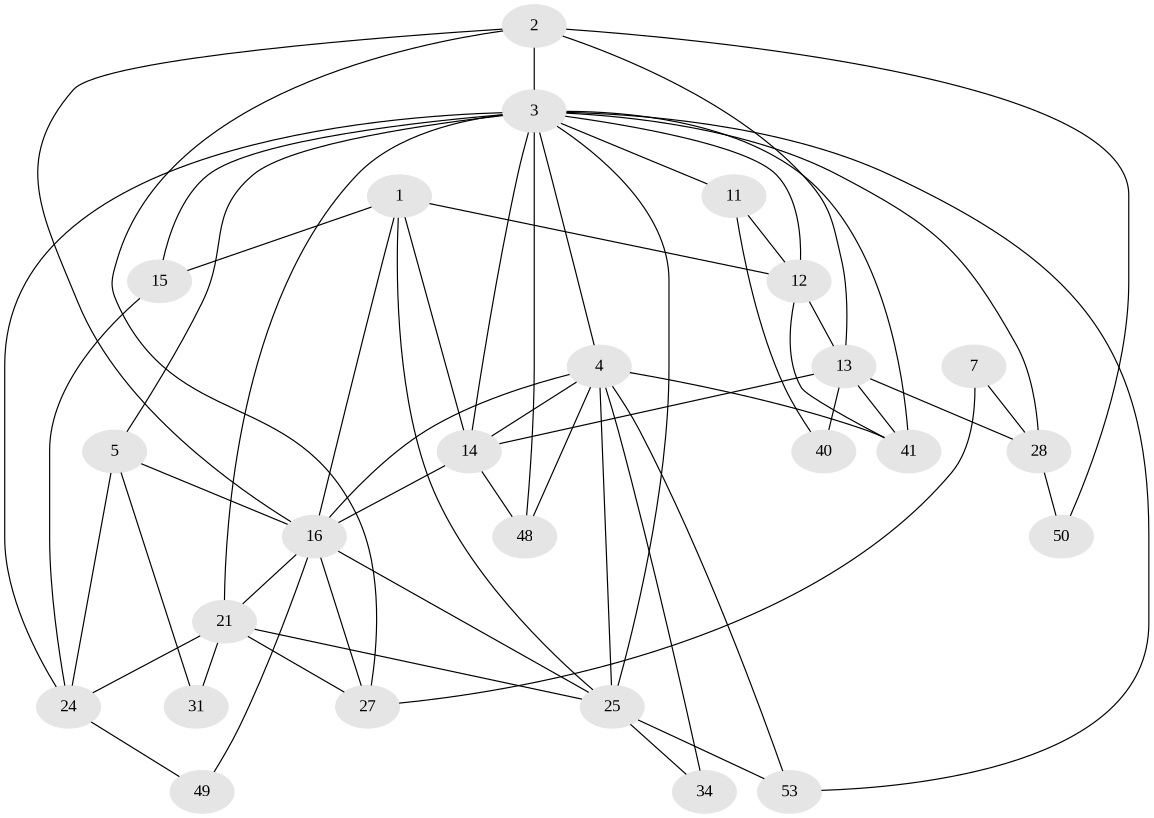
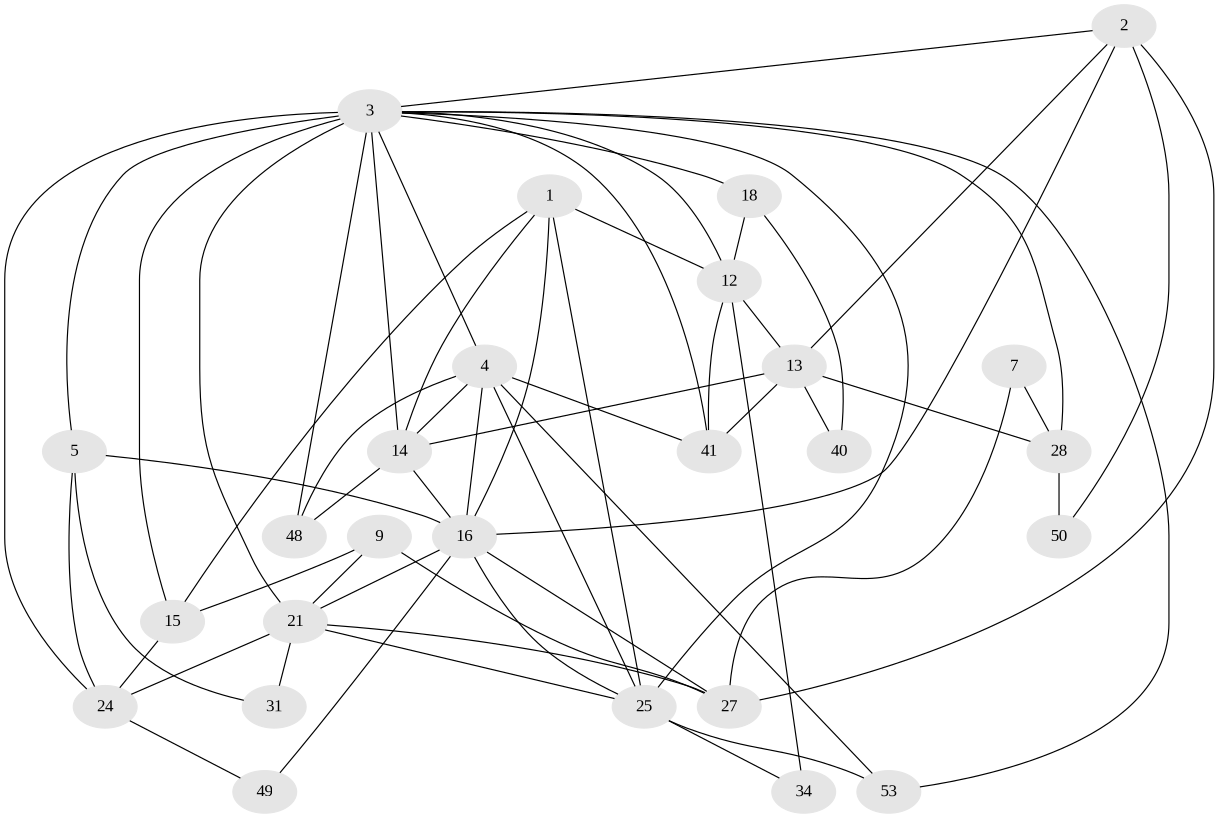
node "11": label "11" -> "18"
node "9": added
edge "4" -- "34": now "12" -- "34"
